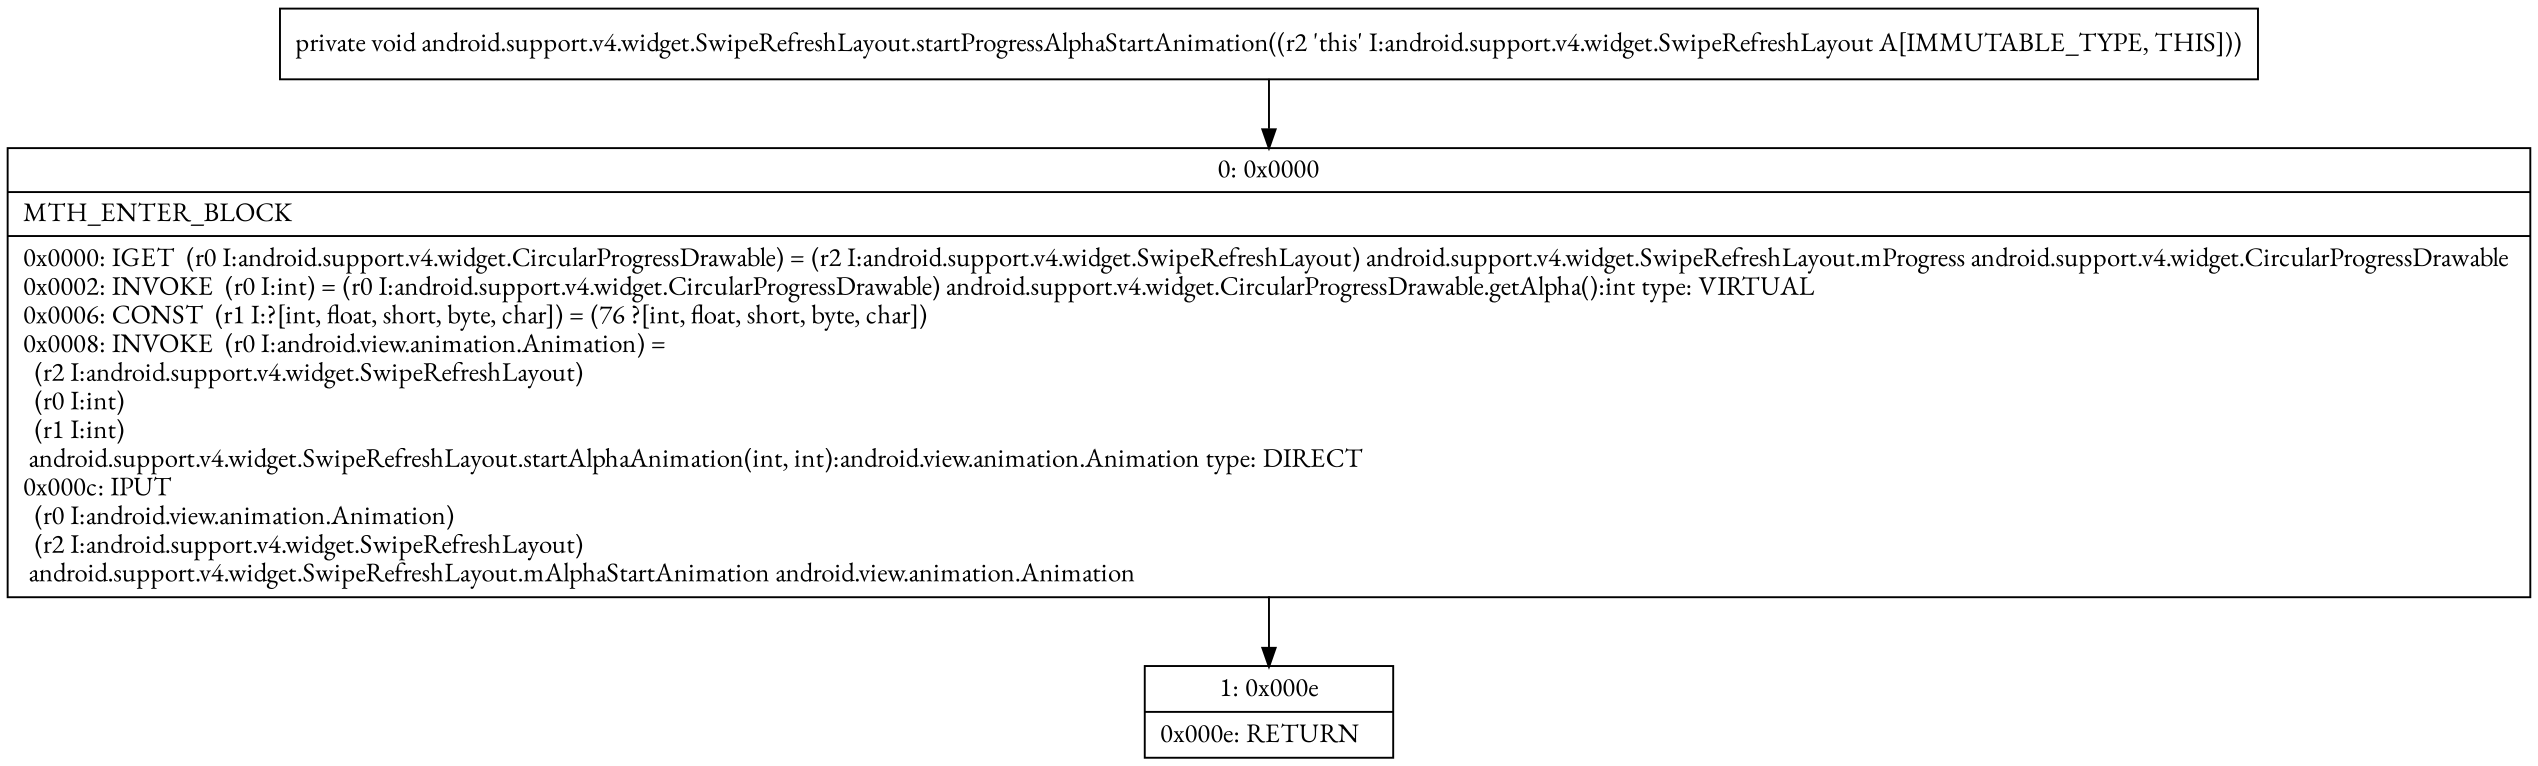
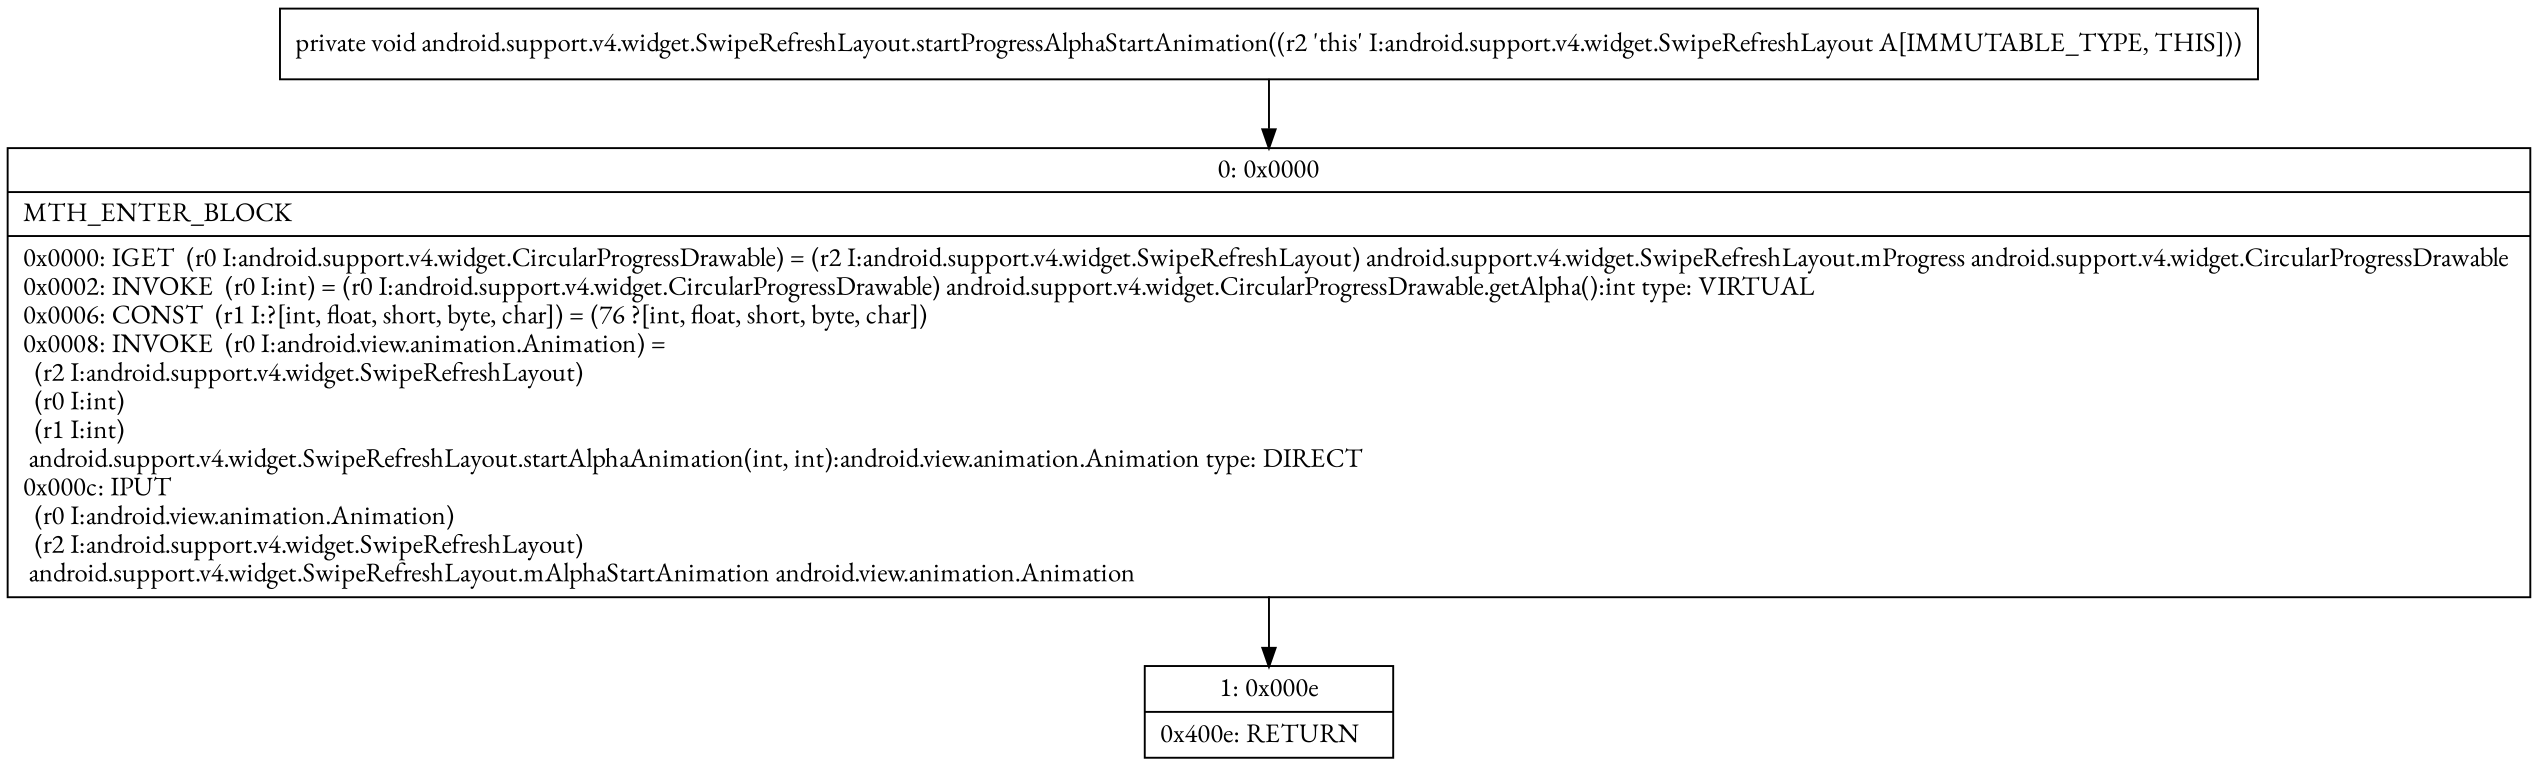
node "1: 0x000e": text "0x000e: RETURN" -> "0x400e: RETURN"
